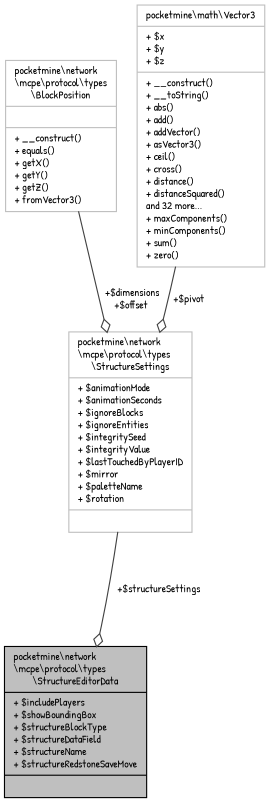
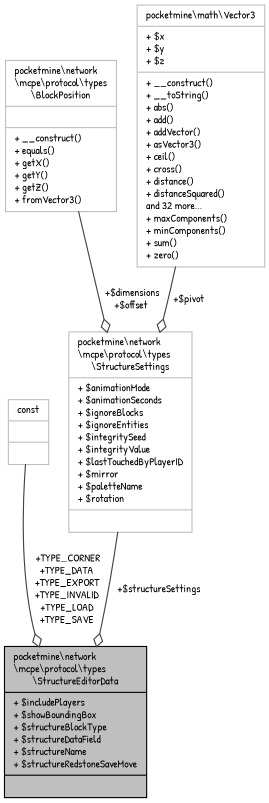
node "const": added
